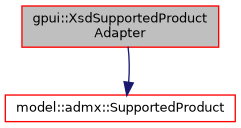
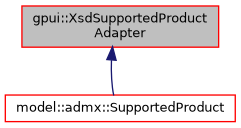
edge "gpui::XsdSupportedProduct Adapter" -> "model::admx::SupportedProduct": reversed
